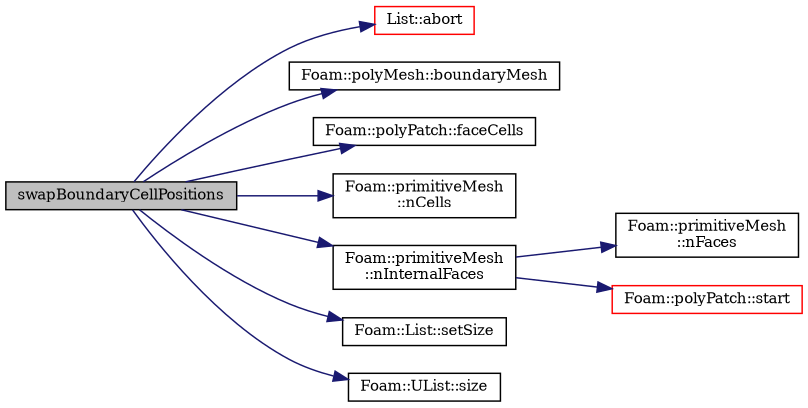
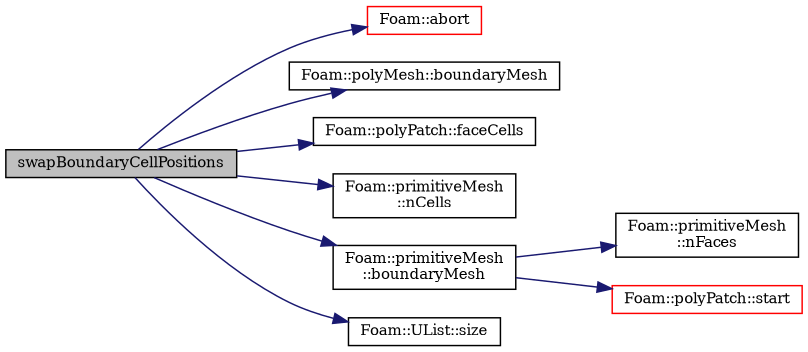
node "List::abort": label "List::abort" -> "Foam::abort"
node "Foam::primitiveMesh ::nInternalFaces": label "Foam::primitiveMesh ::nInternalFaces" -> "Foam::primitiveMesh ::boundaryMesh"
node "Foam::List::setSize": removed
